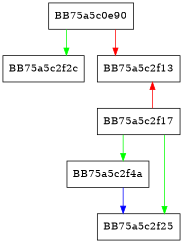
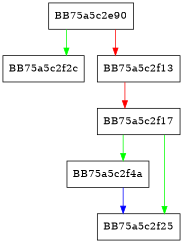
node "BB75a5c0e90": label "BB75a5c0e90" -> "BB75a5c2e90"
edge "BB75a5c2f17" -> "BB75a5c2f13": reversed
